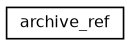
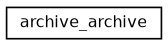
node "archive_ref": label "archive_ref" -> "archive_archive"
